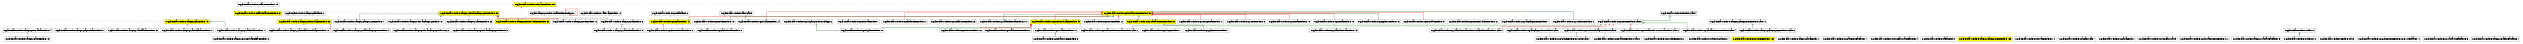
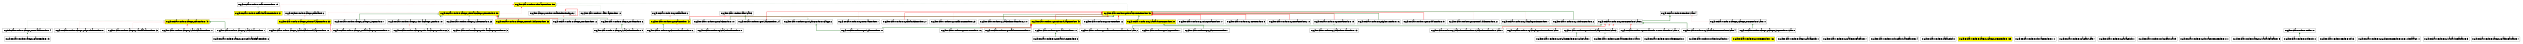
edge "org.jfree.chart.renderer.xy.ClusteredXYBarRenderer 6" -> "org.jfree.chart.renderer.xy.XYBarRenderer 42": color red -> darkgreen
node "org.jfree.chart.renderer.category.IntervalBarRenderer 4": label "org.jfree.chart.renderer.category.IntervalBarRenderer 4" -> "org.info.chart.renderer.category.IntervalBarRenderer 4"
